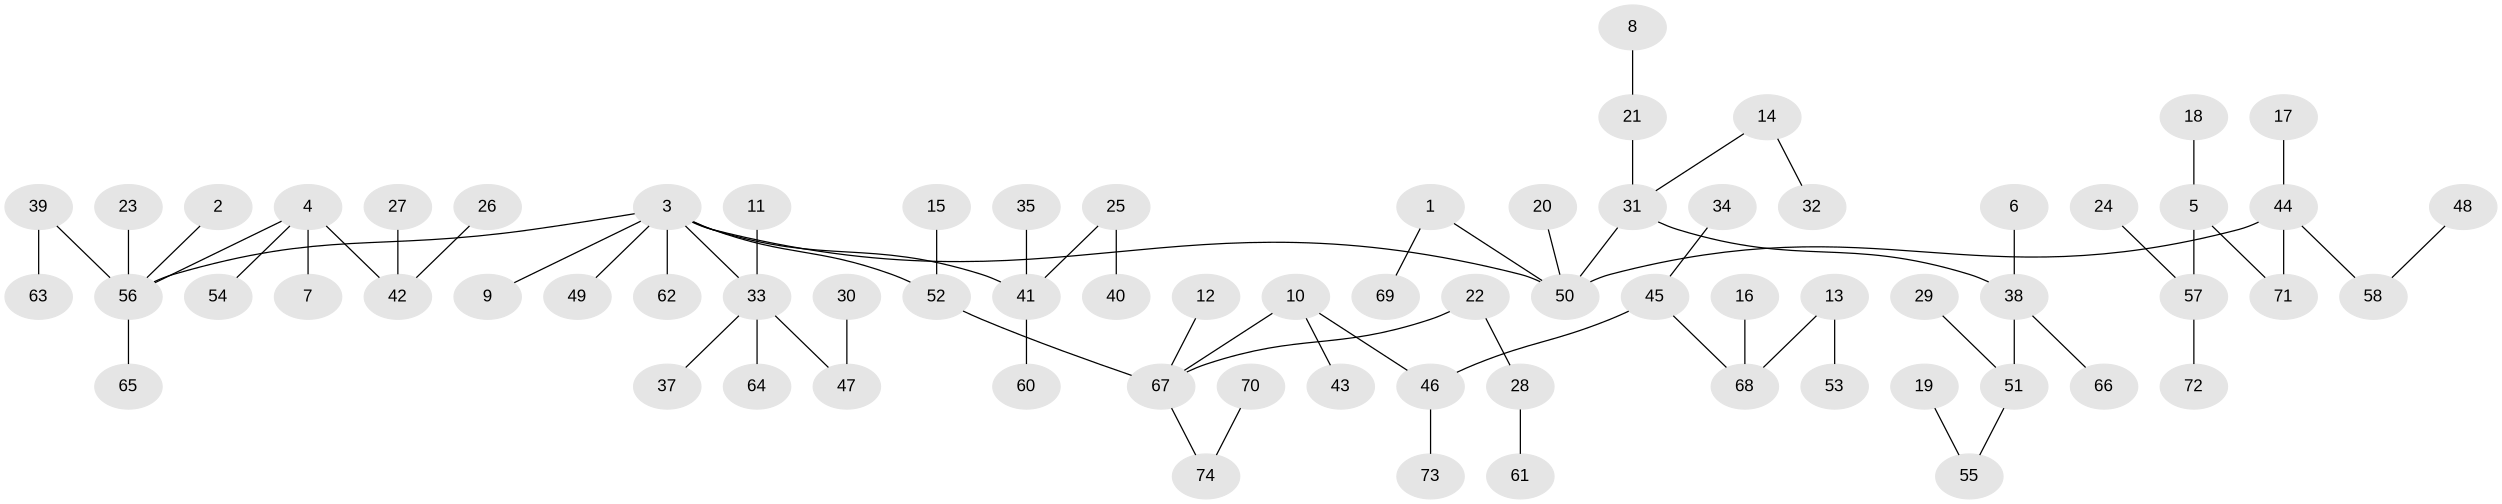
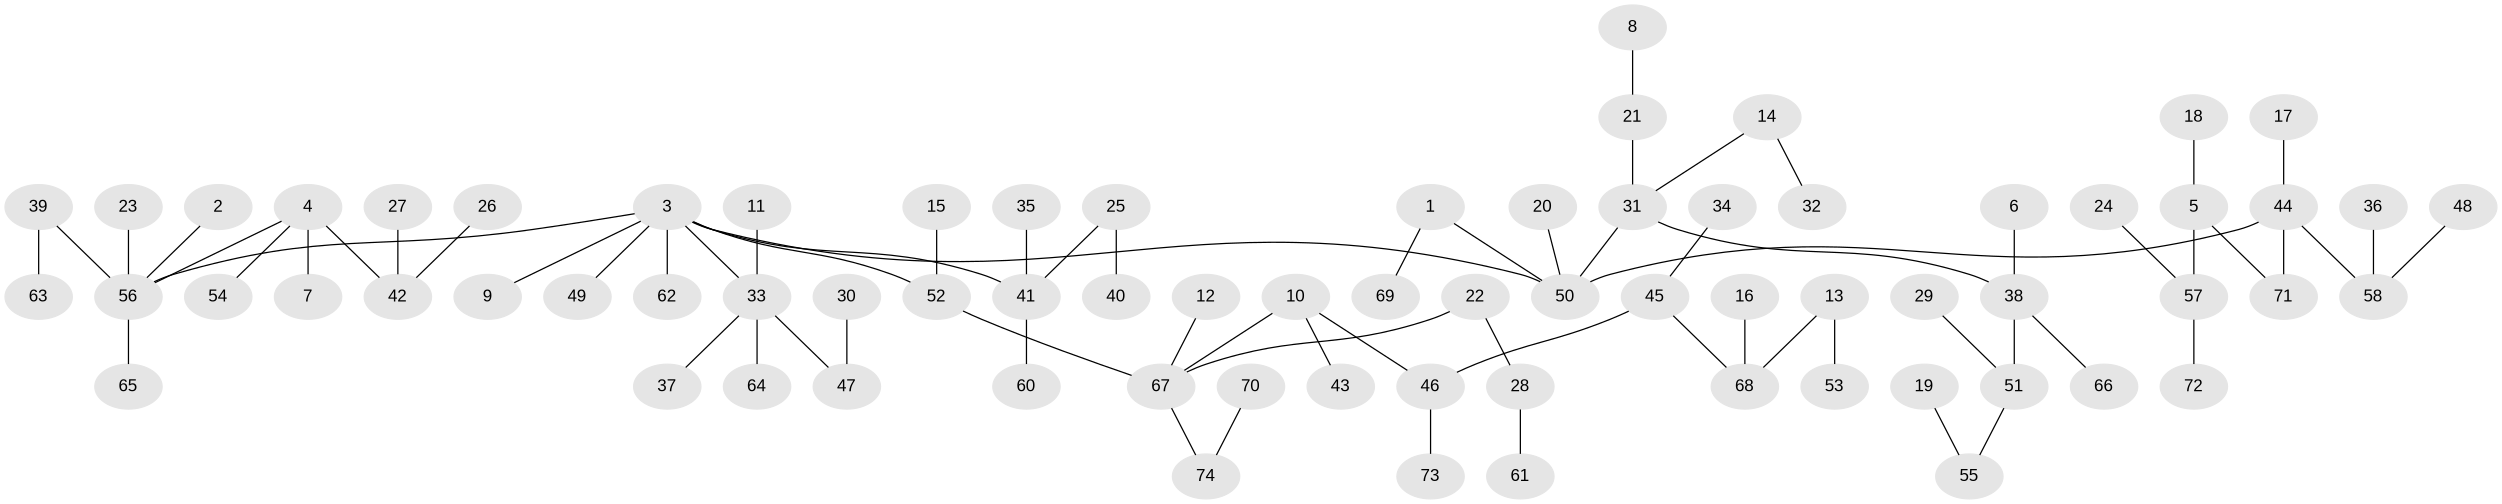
node "36": added
